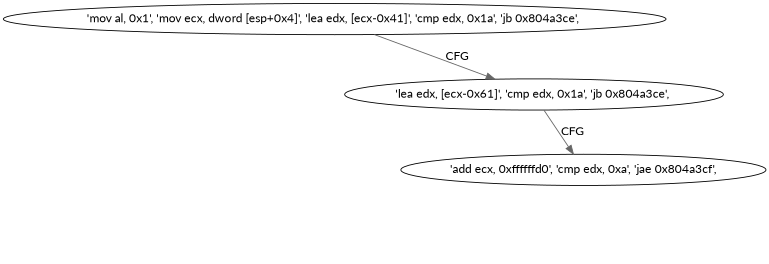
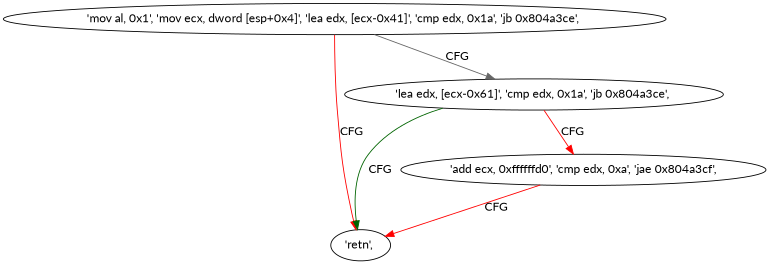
edge "'lea edx, [ecx-0x61]', 'cmp edx, 0x1a', 'jb 0x804a3ce'," -> "'add ecx, 0xffffffd0', 'cmp edx, 0xa', 'jae 0x804a3cf',": color gray40 -> red
node "'retn',": added
